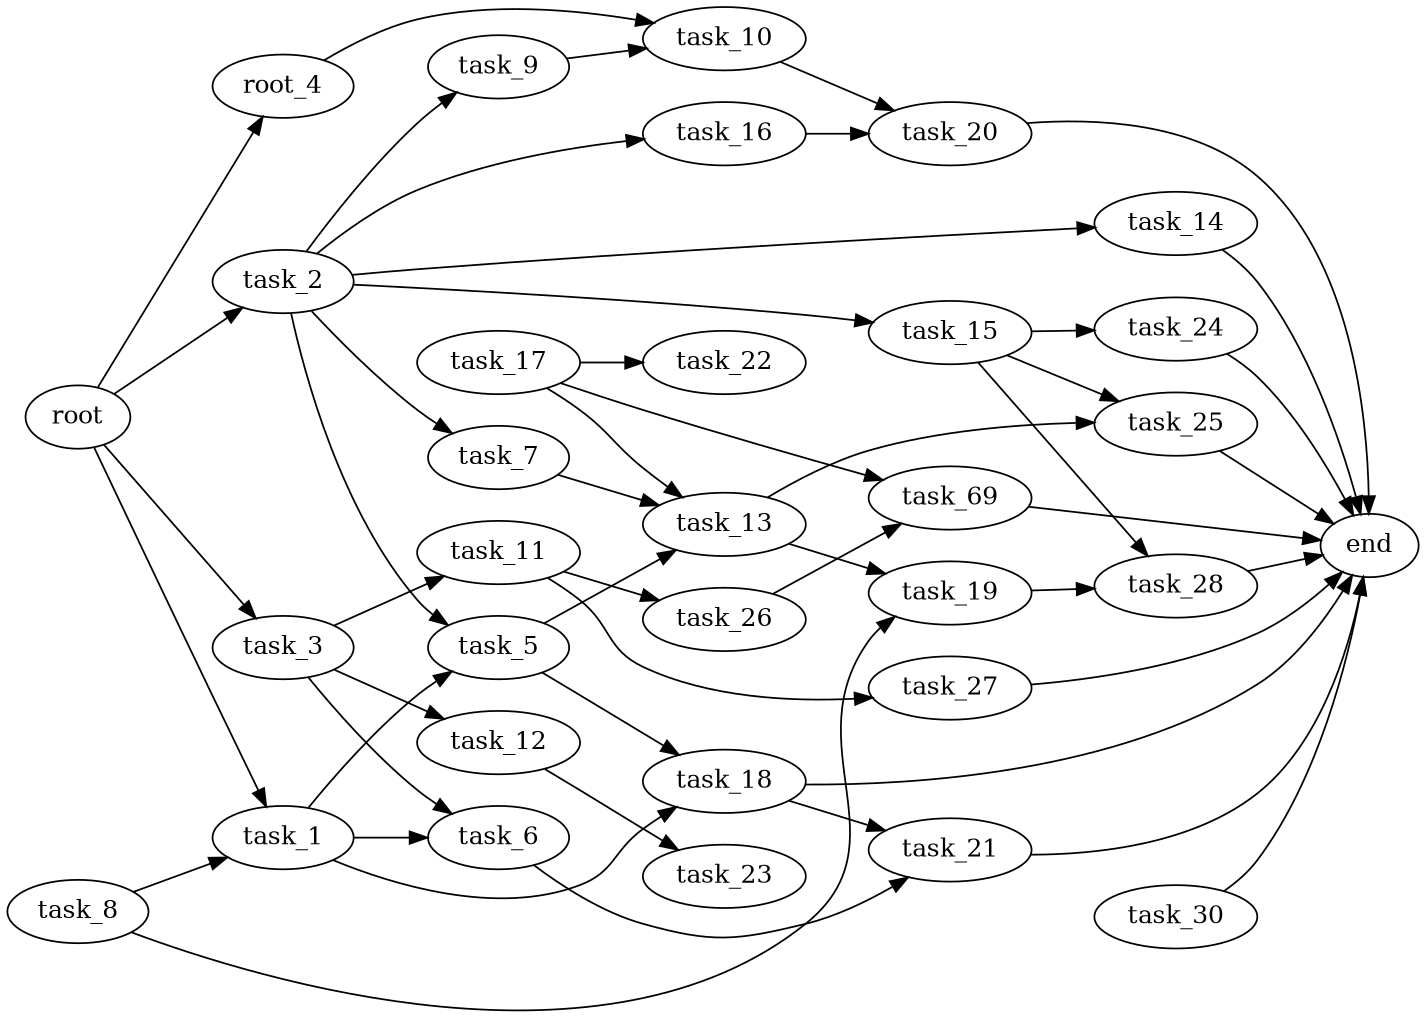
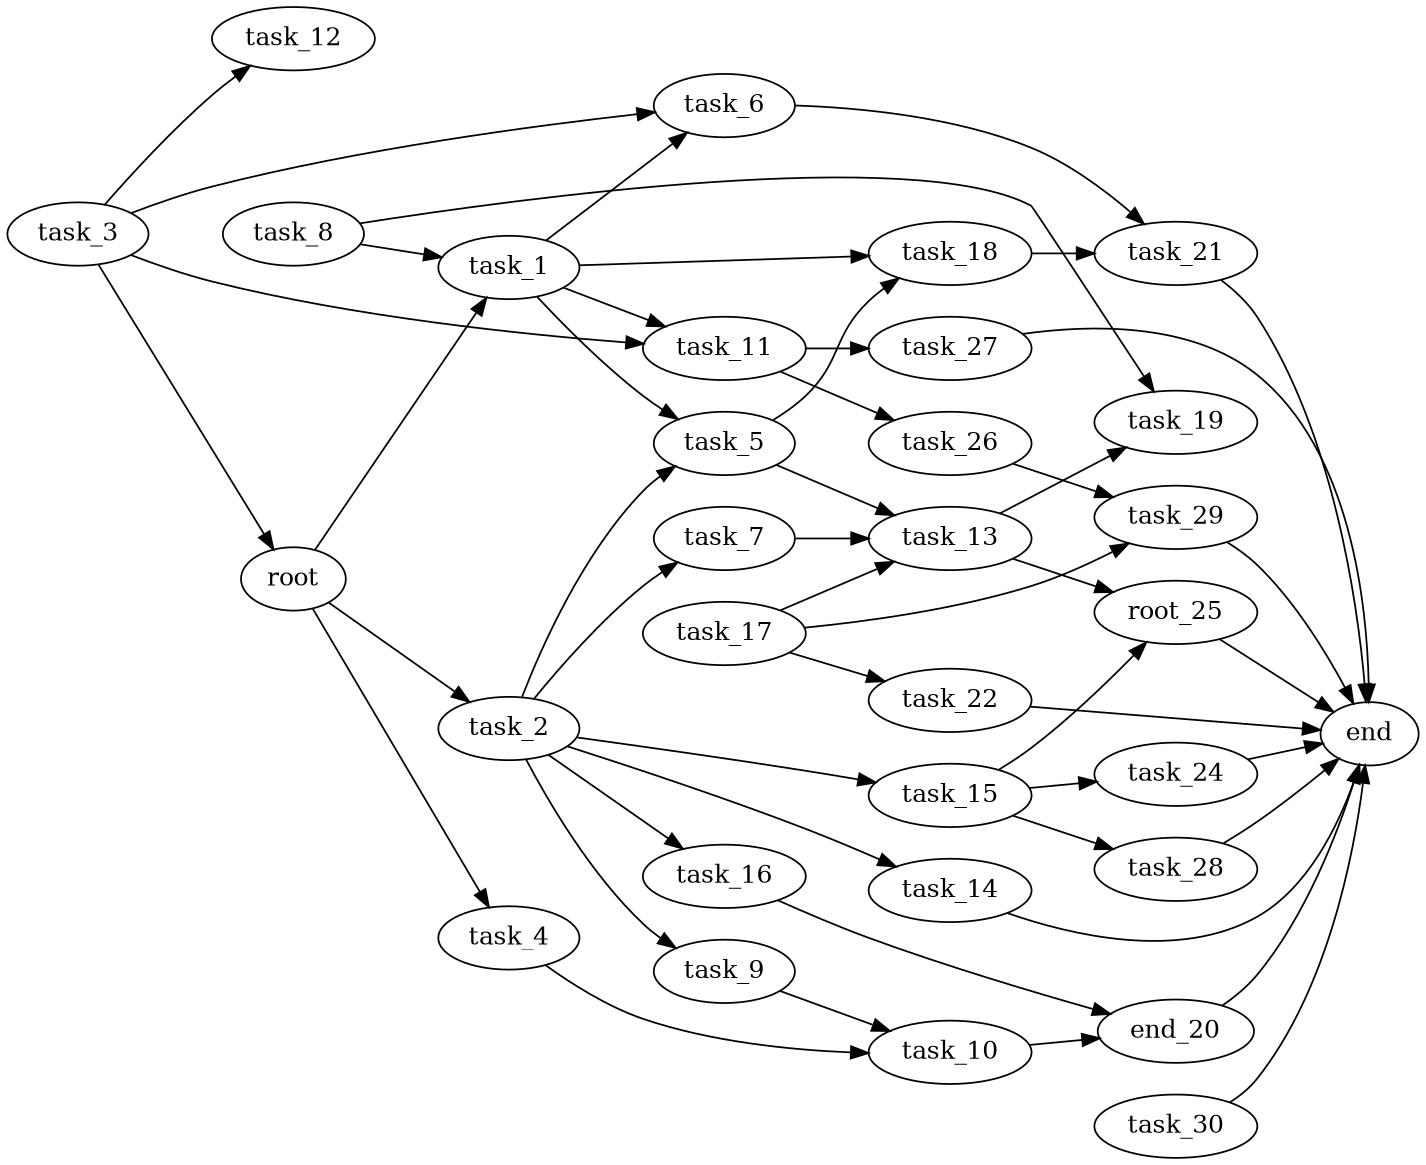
node "root_4": label "root_4" -> "task_4"
node "task_20": label "task_20" -> "end_20"
edge "task_1" -> "task_11": added
node "task_25": label "task_25" -> "root_25"
node "task_69": label "task_69" -> "task_29"
edge "root" -> "task_3": reversed
edge "task_19" -> "task_28": removed
edge "task_18" -> "end": now "task_22" -> "end"
node "task_23": removed
